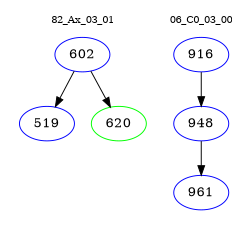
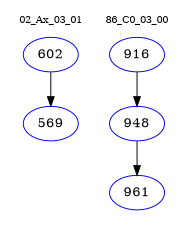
cluster "82_Ax_03_01": label "82_Ax_03_01" -> "02_Ax_03_01"
cluster "06_C0_03_00": label "06_C0_03_00" -> "86_C0_03_00"
node "519": label "519" -> "569"
node "620": removed
